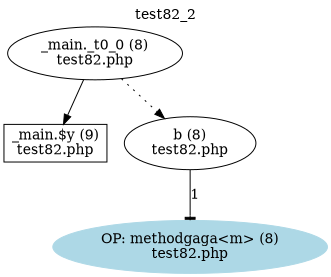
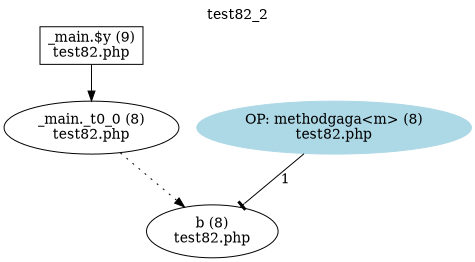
edge "_main._t0_0 (8) test82.php" -> "_main.$y (9) test82.php": reversed
edge "b (8) test82.php" -> "OP: methodgaga<m> (8) test82.php": reversed
